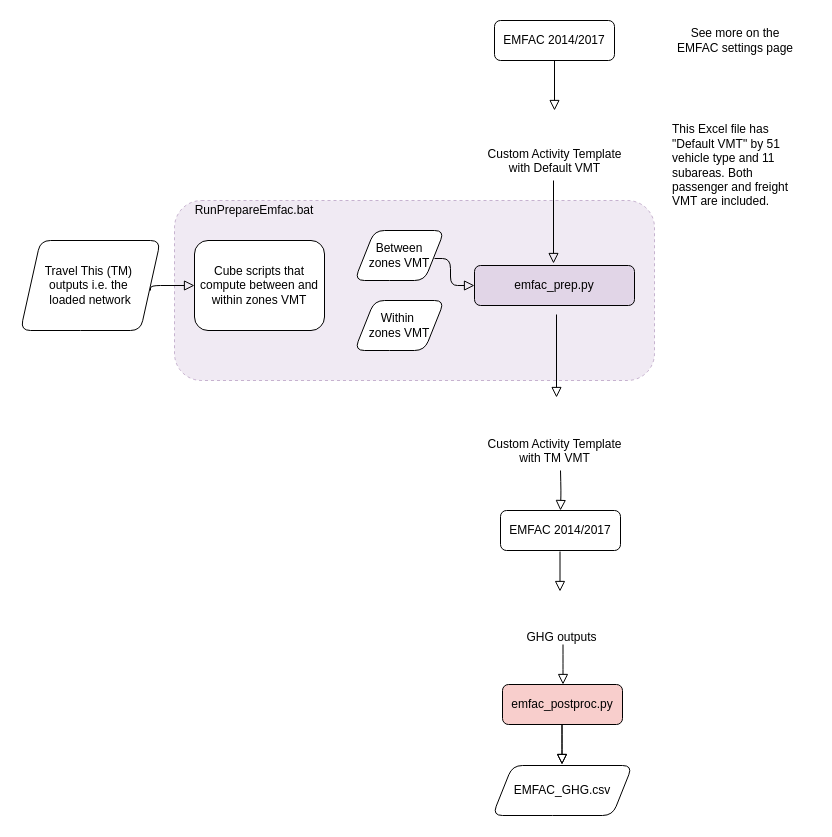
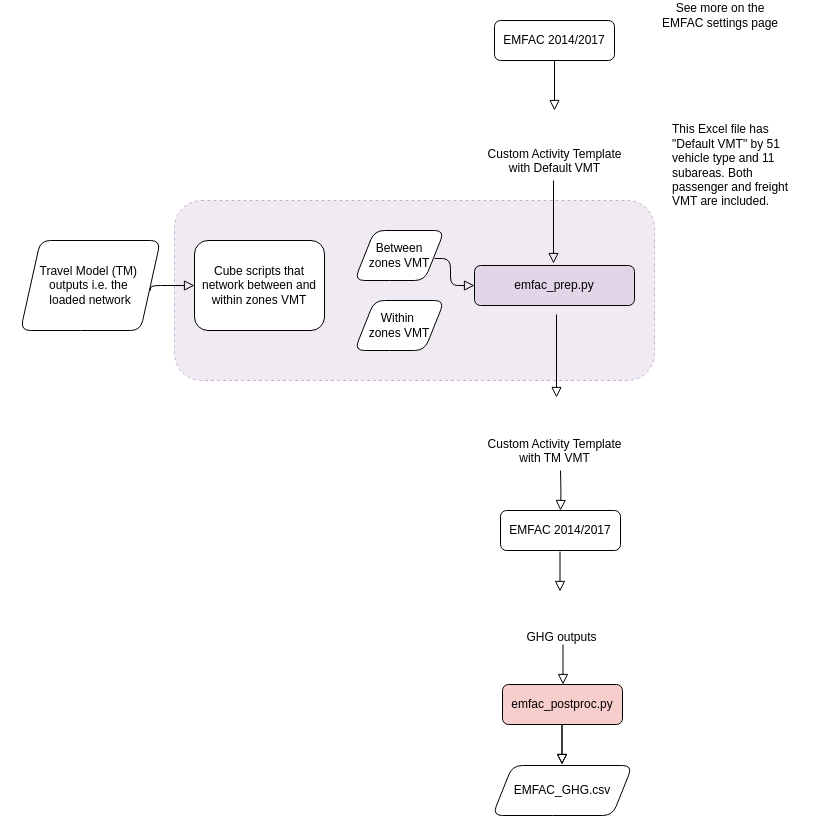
node "See more on the EMFAC settings page": moved (736, 41) -> (721, 16)
node "RunPrepareEmfac.bat": removed
node "Travel This (TM) outputs i.e. the loaded network": label "Travel This (TM) outputs i.e. the loaded network" -> "Travel Model (TM) outputs i.e. the loaded network"
node "Cube scripts that compute between and within zones VMT": label "Cube scripts that compute between and within zones VMT" -> "Cube scripts that network between and within zones VMT"
